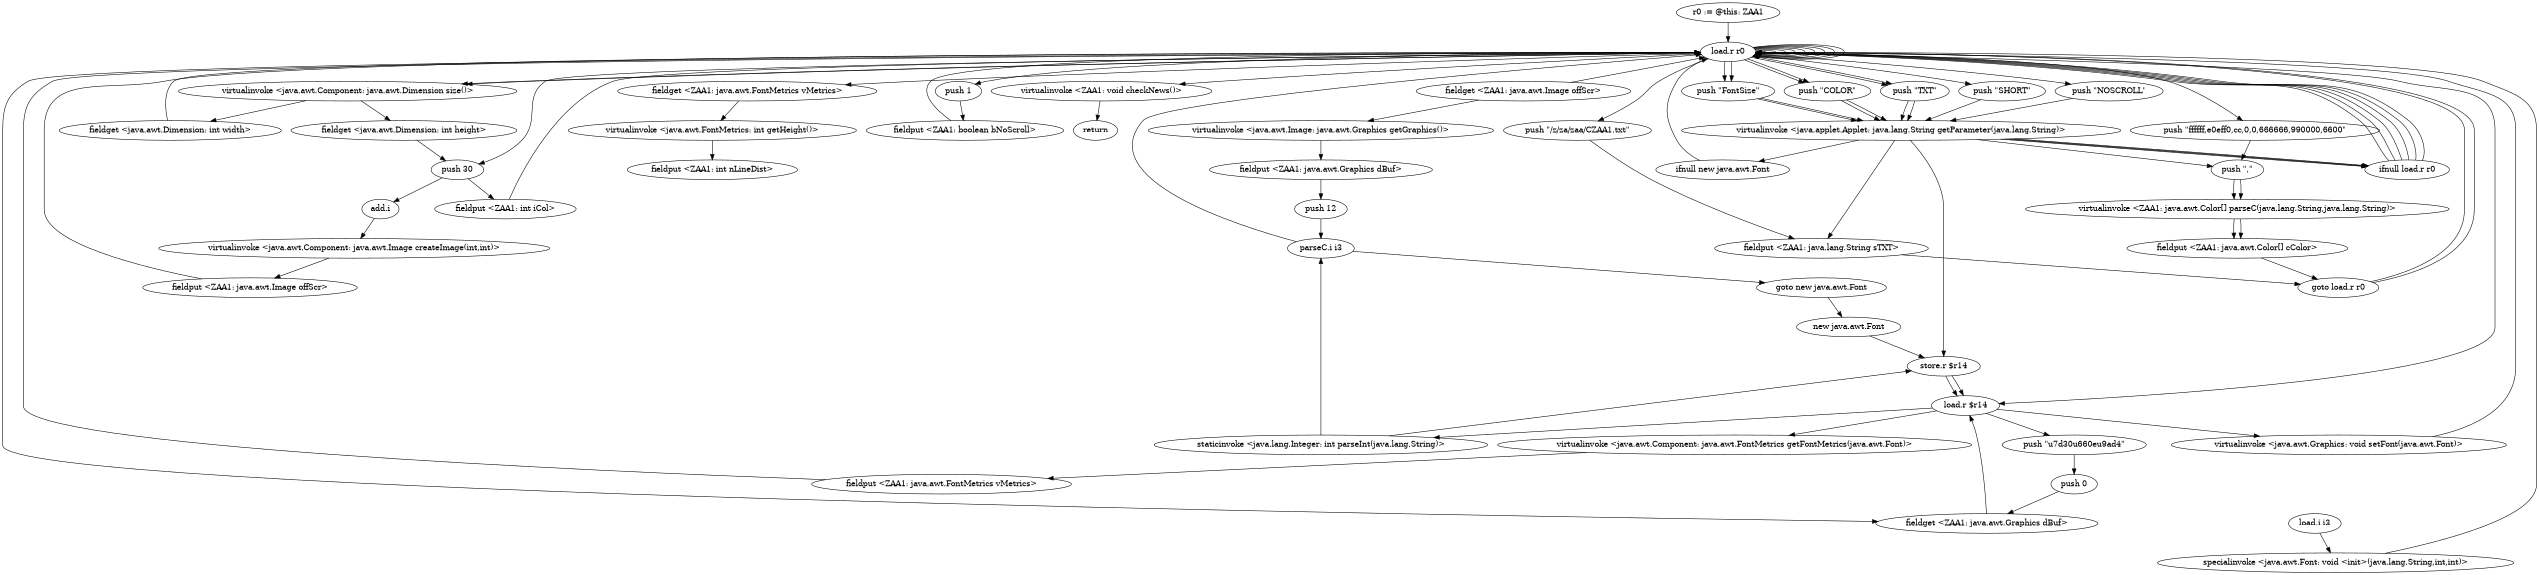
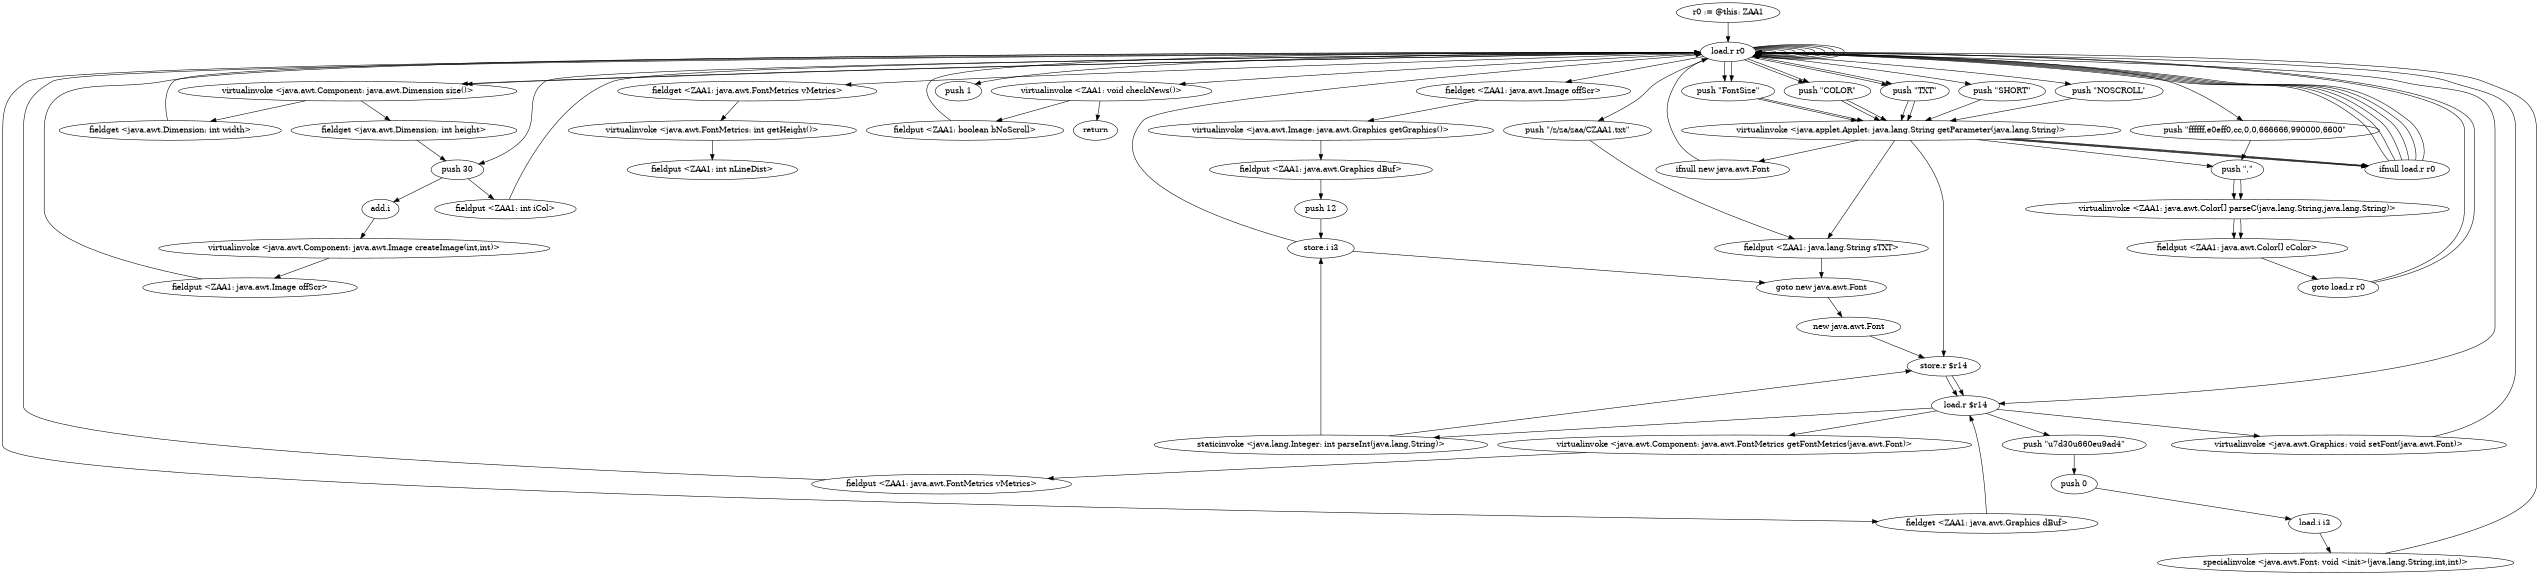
edge "fieldget <ZAA1: java.awt.Image offScr>" -> "load.r r0": reversed
edge "push 1" -> "fieldput <ZAA1: boolean bNoScroll>": now "virtualinvoke <ZAA1: void checkNews()>" -> "fieldput <ZAA1: boolean bNoScroll>"
node "parseC.i i3": label "parseC.i i3" -> "store.i i3"
edge "fieldput <ZAA1: java.lang.String sTXT>" -> "goto load.r r0": now "fieldput <ZAA1: java.lang.String sTXT>" -> "goto new java.awt.Font"
edge "push 0" -> "fieldget <ZAA1: java.awt.Graphics dBuf>": now "push 0" -> "load.i i3"
